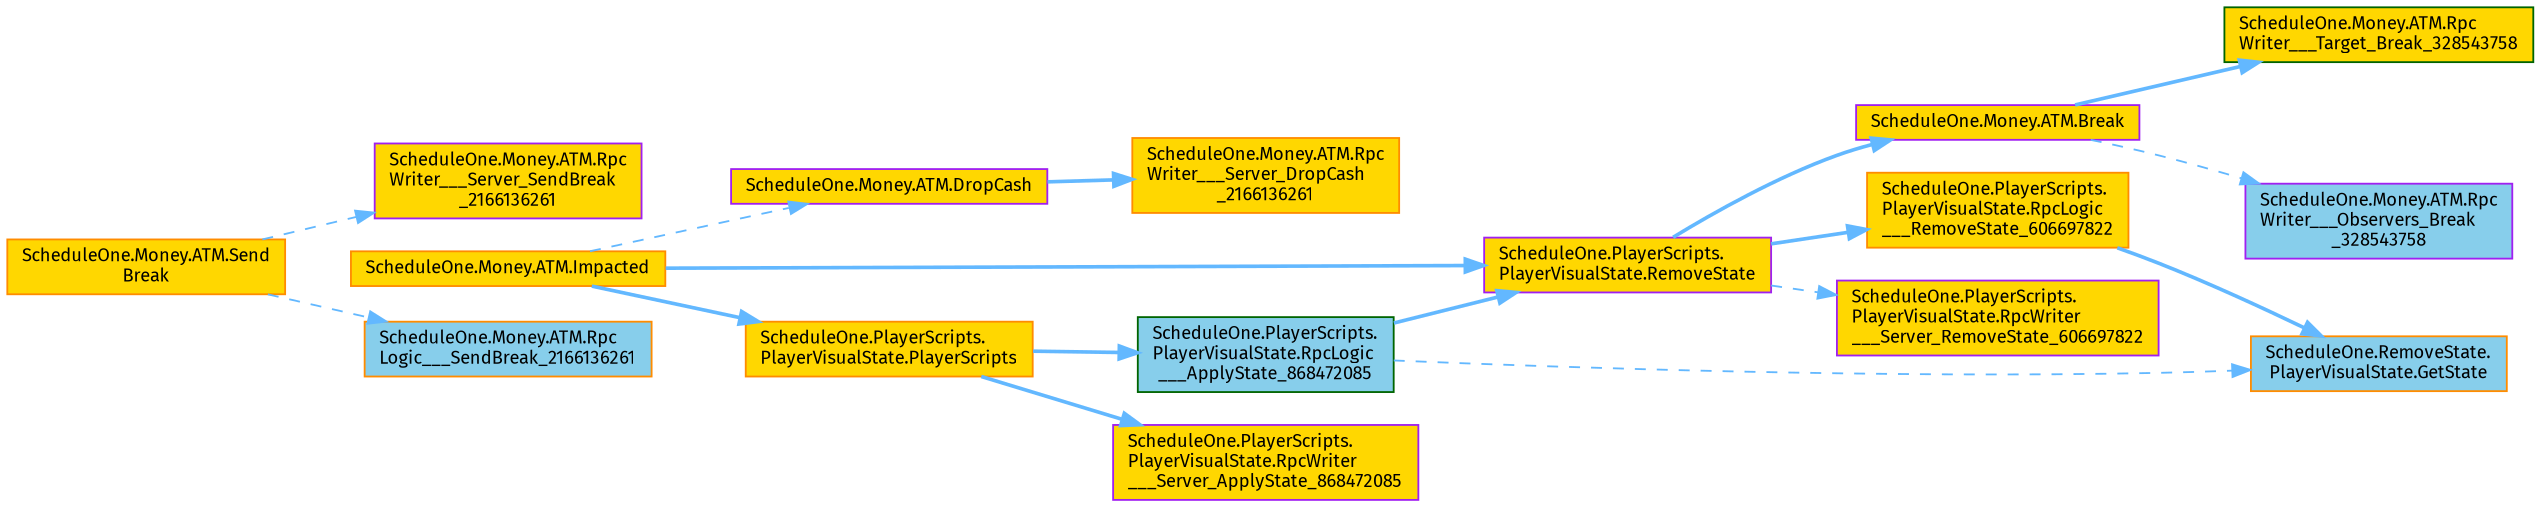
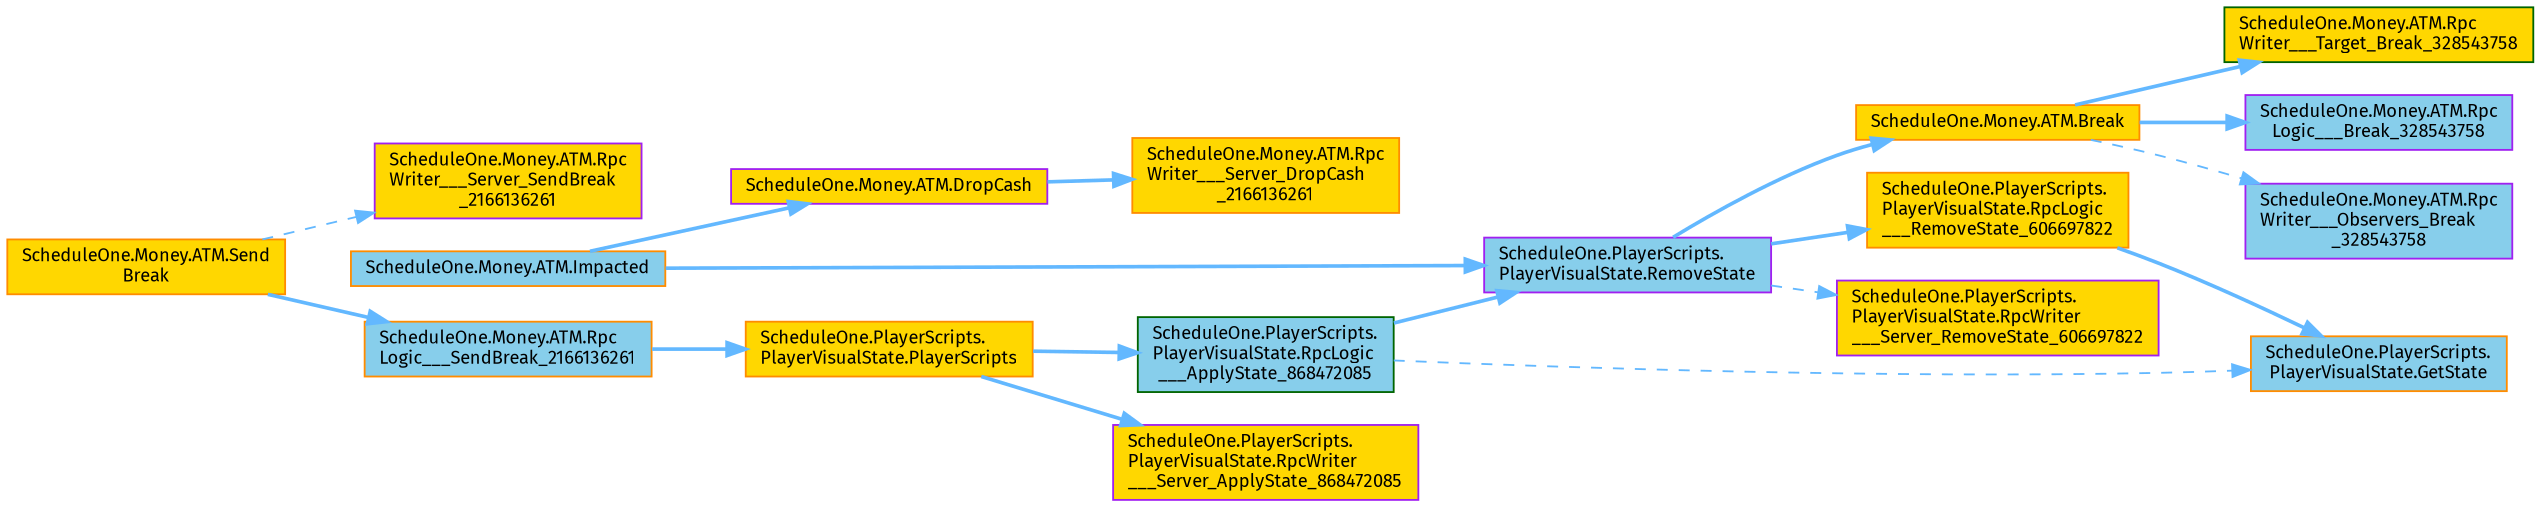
node "ScheduleOne.Money.ATM.Break": color purple -> darkorange
node "ScheduleOne.Money.ATM.Rpc Logic___Break_328543758": added
edge "ScheduleOne.Money.ATM.Impacted" -> "ScheduleOne.Money.ATM.DropCash": style dashed -> bold
node "ScheduleOne.PlayerScripts. PlayerVisualState.RemoveState": fillcolor gold -> skyblue
node "ScheduleOne.Money.ATM.Impacted": fillcolor gold -> skyblue
edge "ScheduleOne.Money.ATM.Impacted" -> "ScheduleOne.PlayerScripts. PlayerVisualState.PlayerScripts": now "ScheduleOne.Money.ATM.Rpc Logic___SendBreak_2166136261" -> "ScheduleOne.PlayerScripts. PlayerVisualState.PlayerScripts"
edge "ScheduleOne.Money.ATM.Send Break" -> "ScheduleOne.Money.ATM.Rpc Logic___SendBreak_2166136261": style dashed -> bold
node "ScheduleOne.RemoveState. PlayerVisualState.GetState": label "ScheduleOne.RemoveState. PlayerVisualState.GetState" -> "ScheduleOne.PlayerScripts. PlayerVisualState.GetState"
